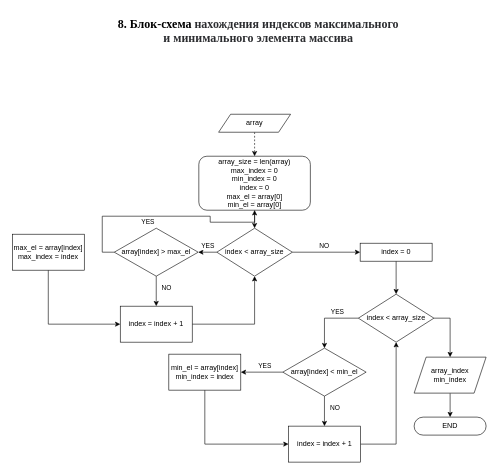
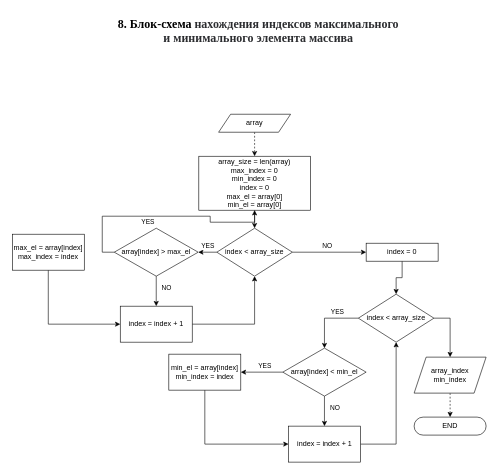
node "array_size = len(array) max_index = 0 min_index = 0 index = 0 max_el = array[0] min_el = array[0]": shape rounded rectangle -> rectangle
node "index = 0": moved (396, 252) -> (402, 252)
edge "array_index min_index" -> "END": style solid -> dashed
